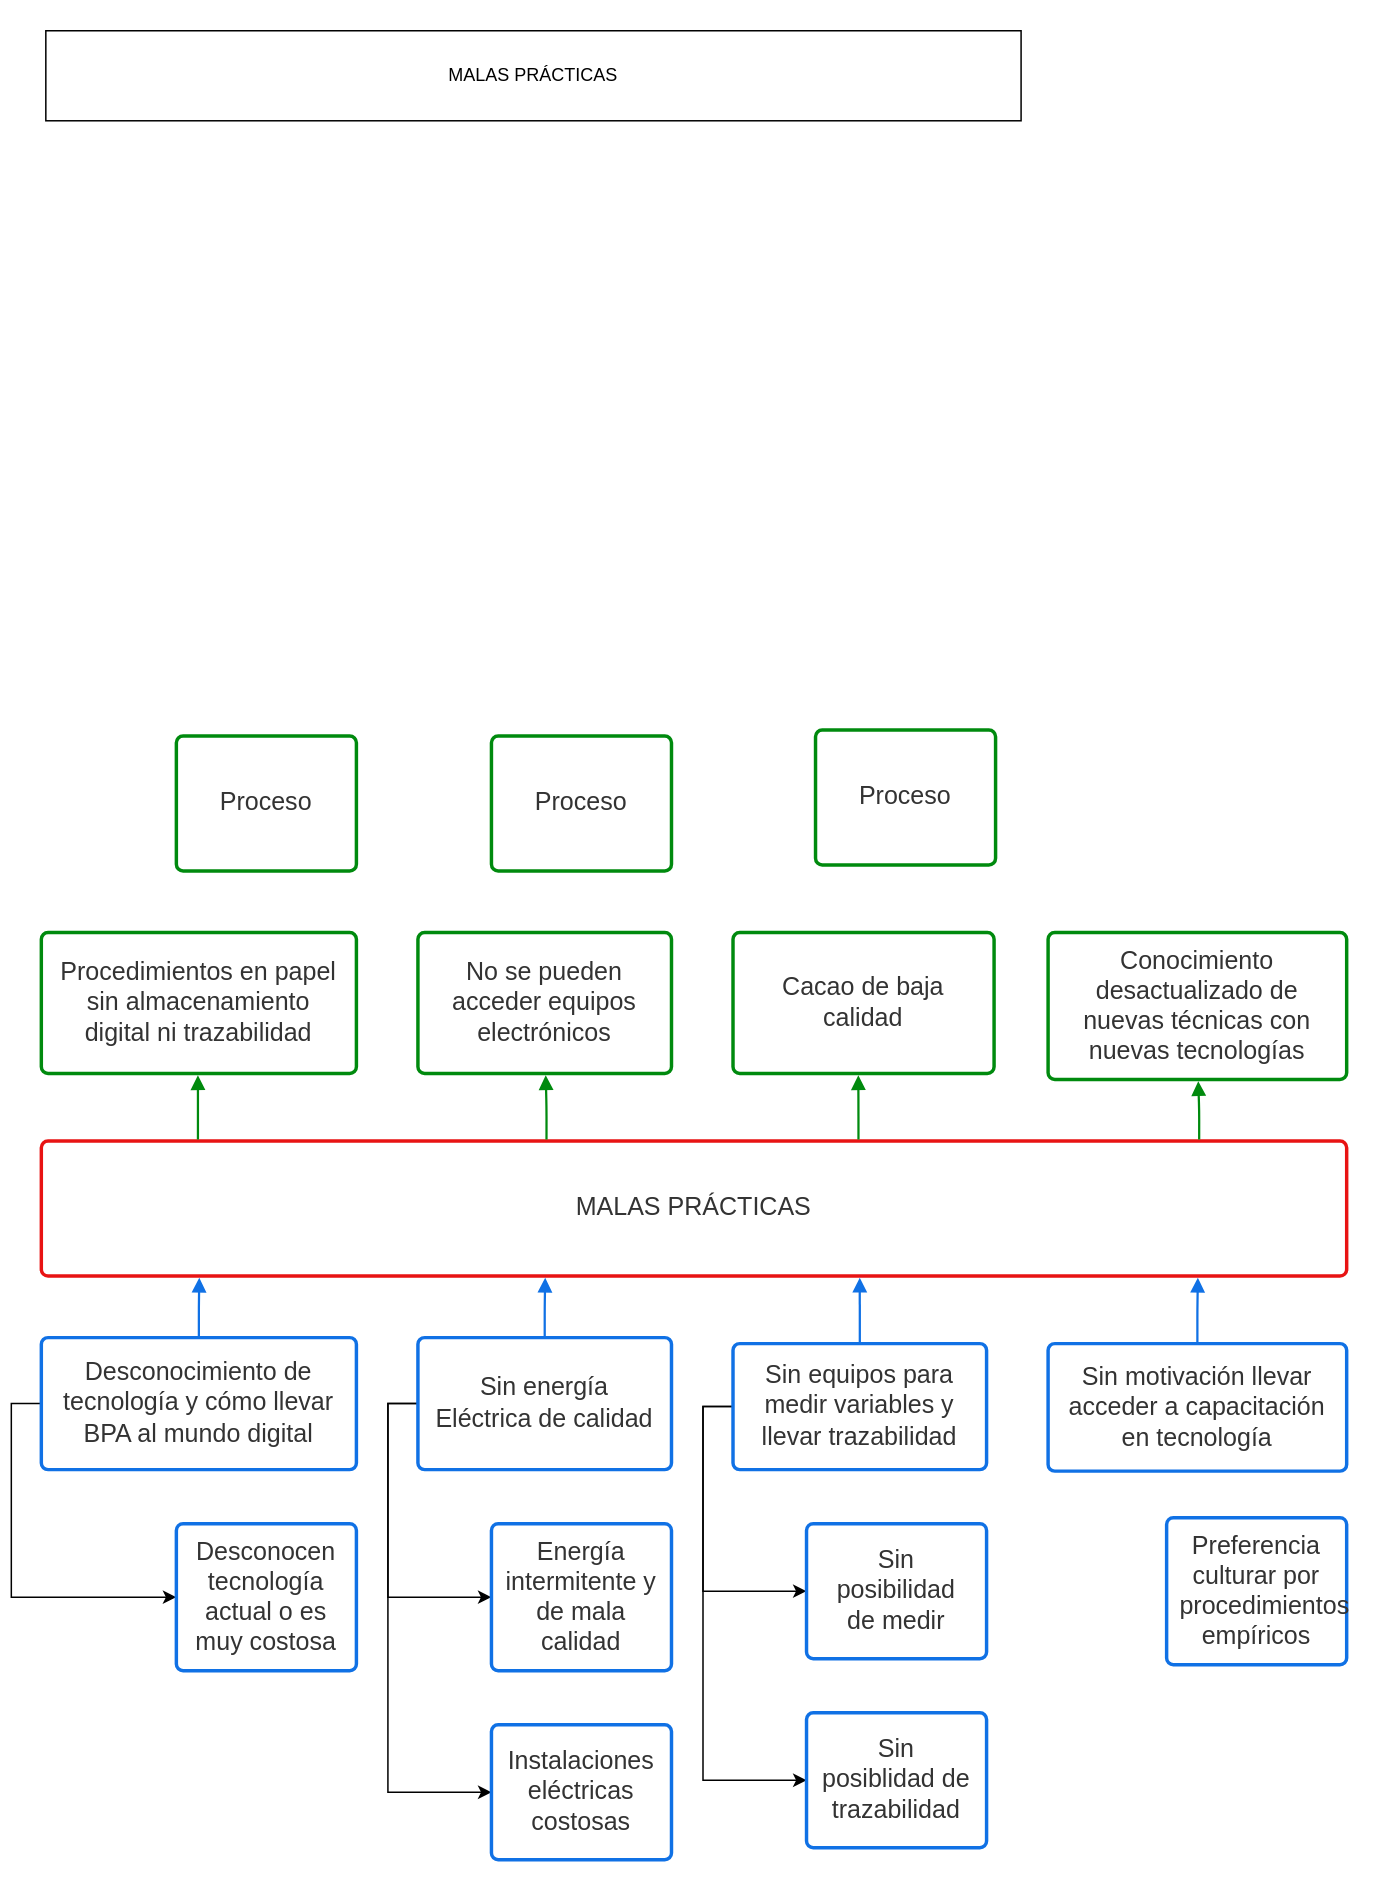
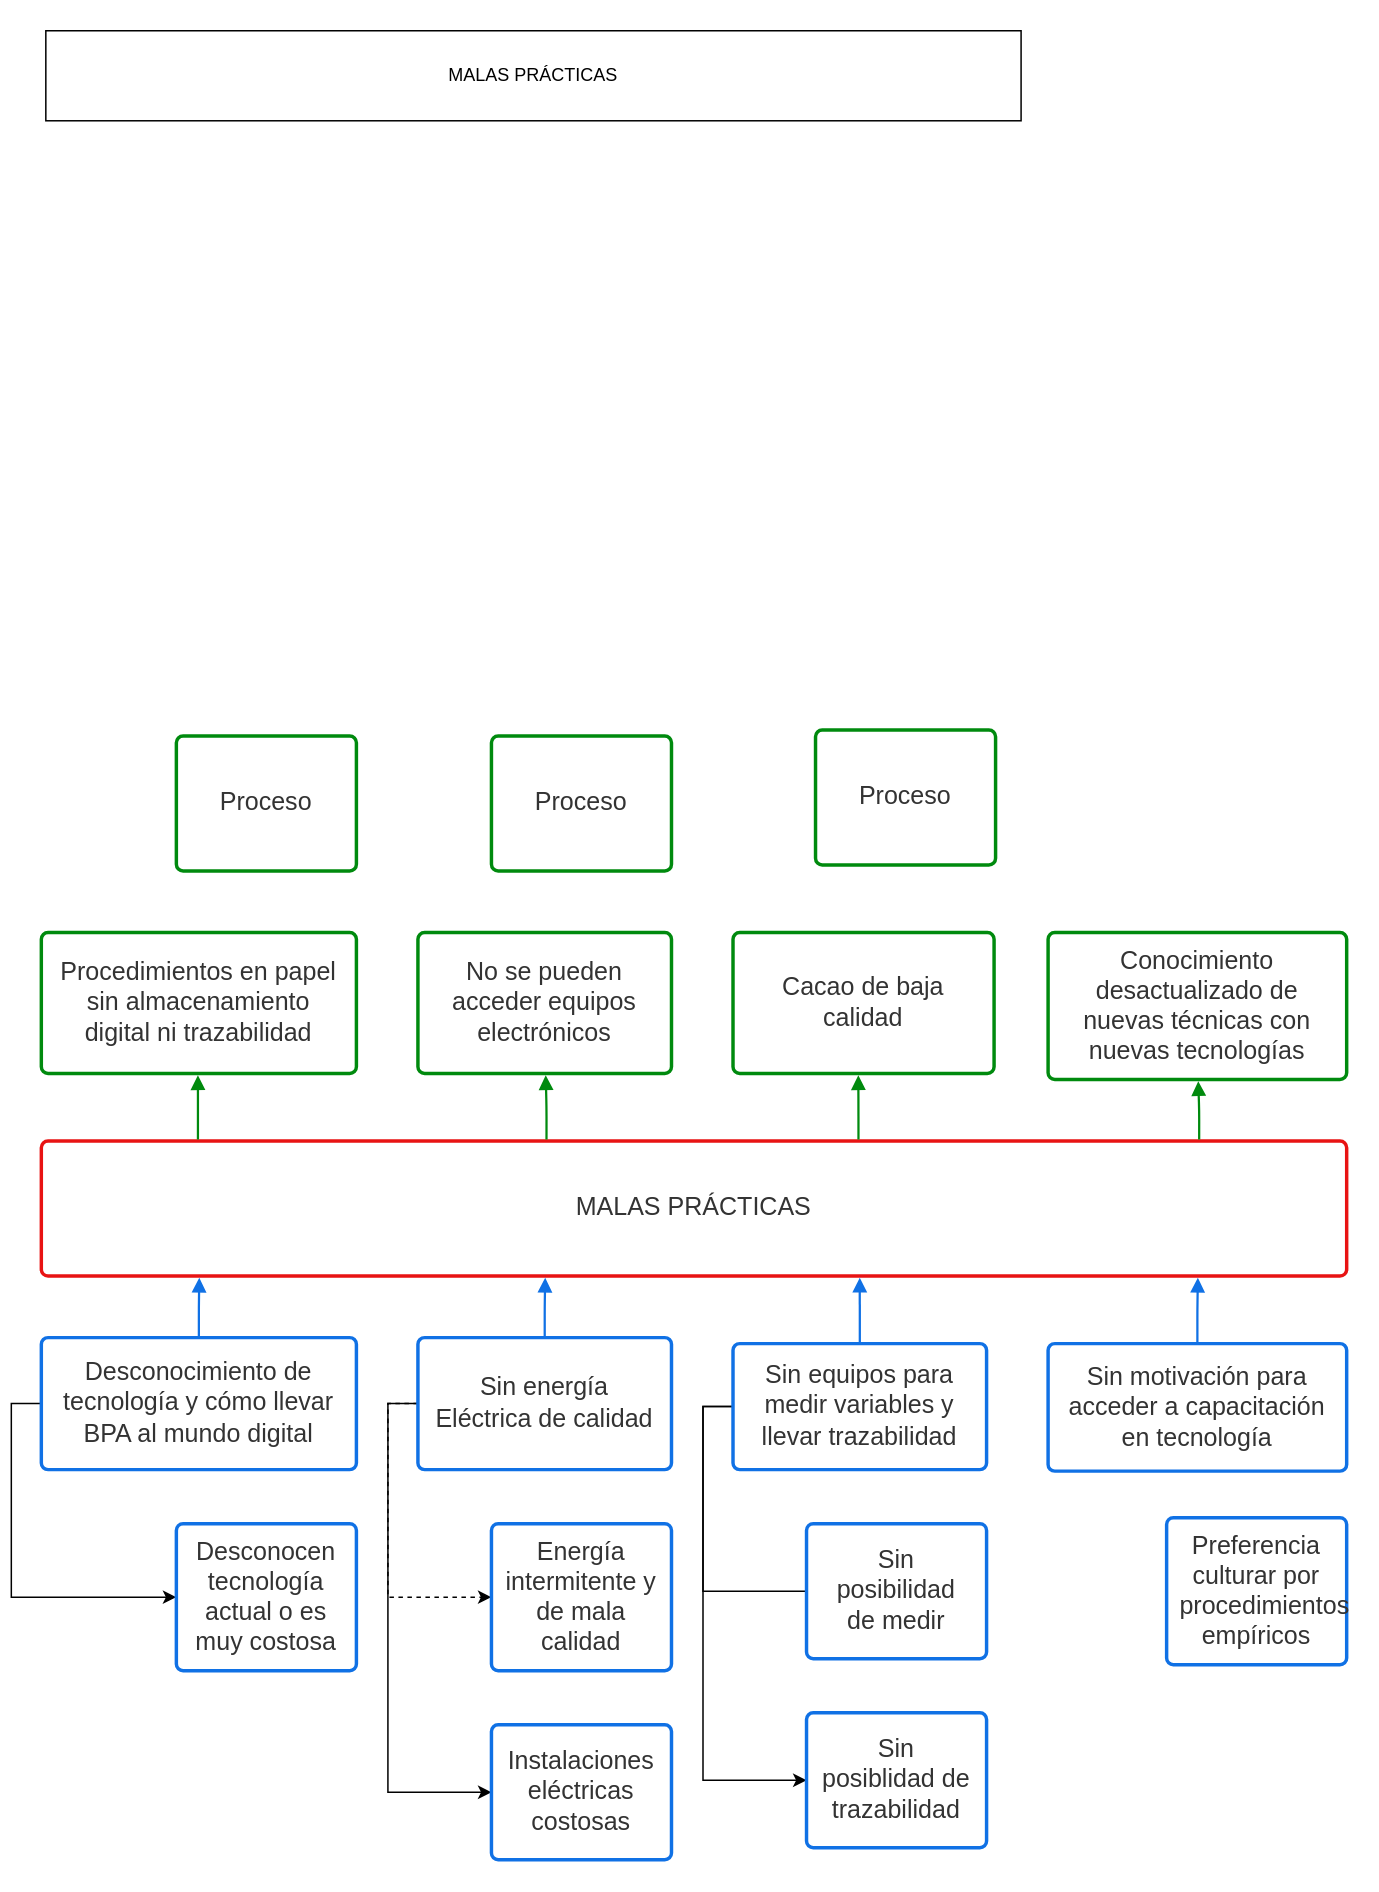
node "Sin motivación llevar acceder a capacitación en tecnología": label "Sin motivación llevar acceder a capacitación en tecnología" -> "Sin motivación para acceder a capacitación en tecnología"
edge "Sin equipos para medir variables y llevar trazabilidad" -> "Sin posibilidad de medir": arrowhead classic -> none
edge "Sin energía Eléctrica de calidad" -> "Energía intermitente y de mala calidad": style solid -> dashed
